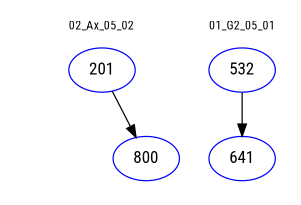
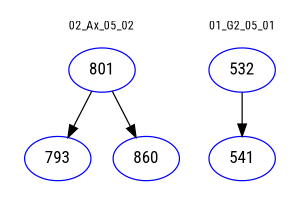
node "201": label "201" -> "801"
node "793": added
node "800": label "800" -> "860"
node "641": label "641" -> "541"
